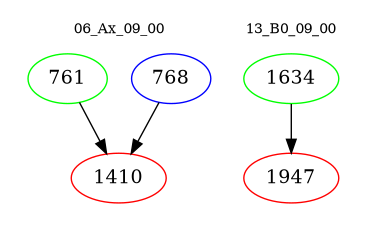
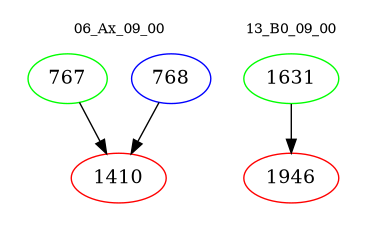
node "761": label "761" -> "767"
node "1634": label "1634" -> "1631"
node "1947": label "1947" -> "1946"
